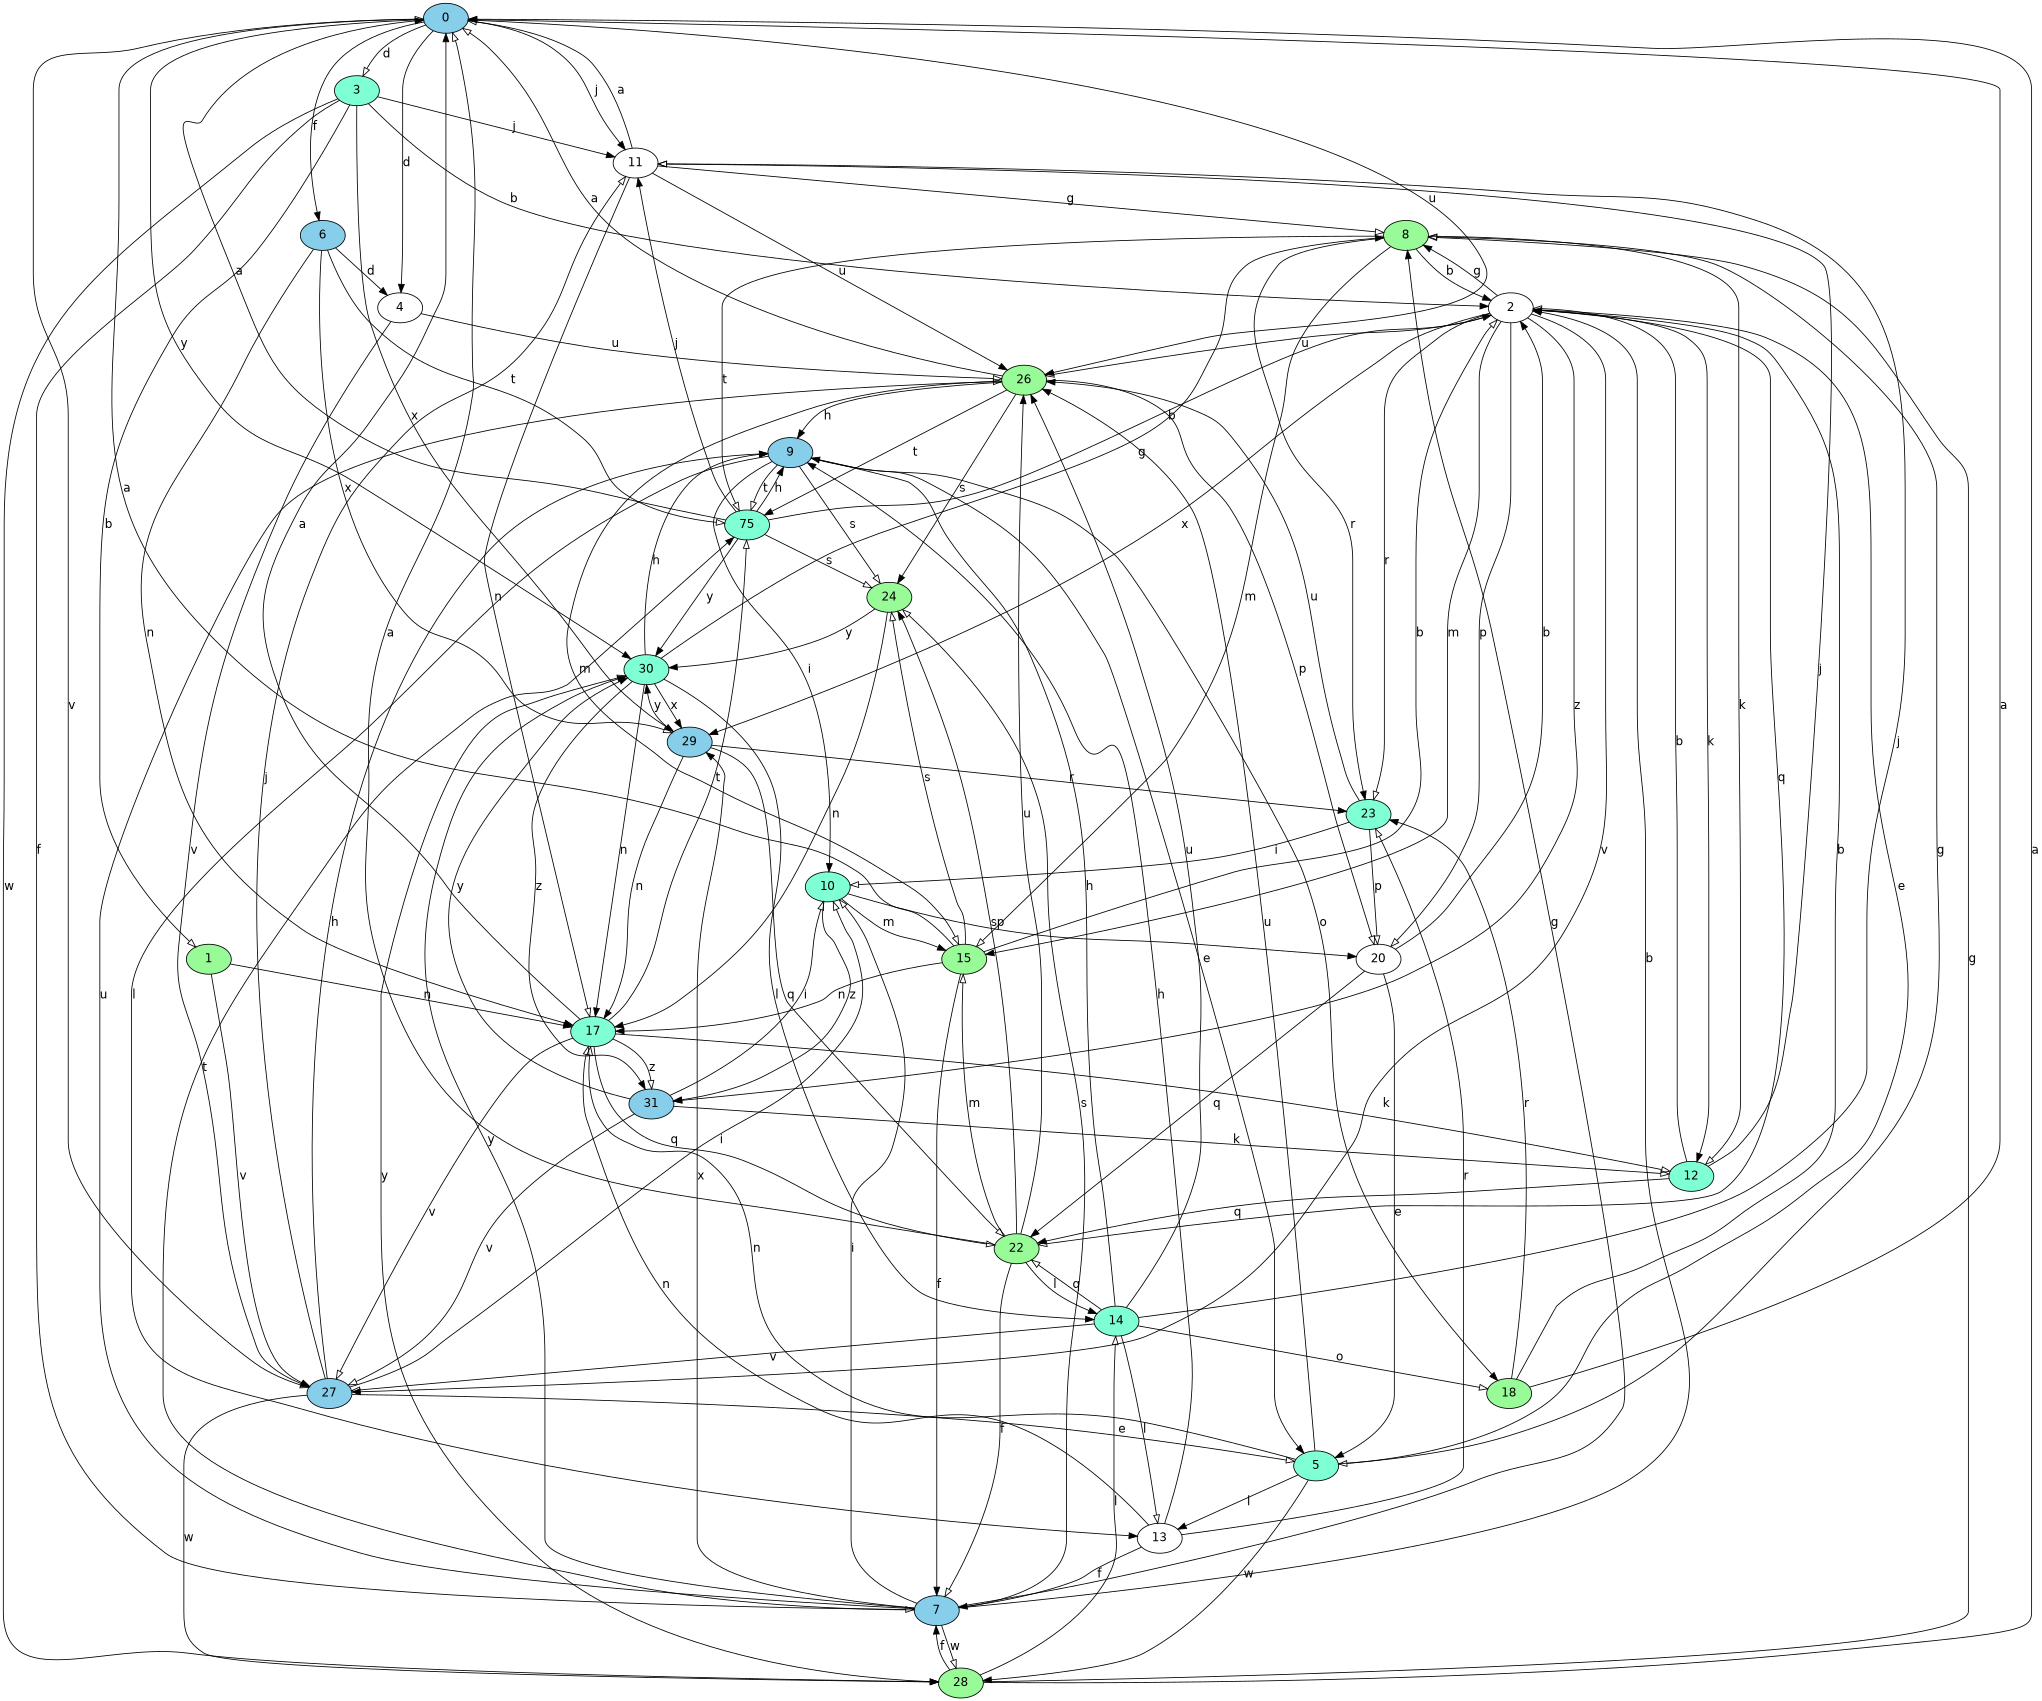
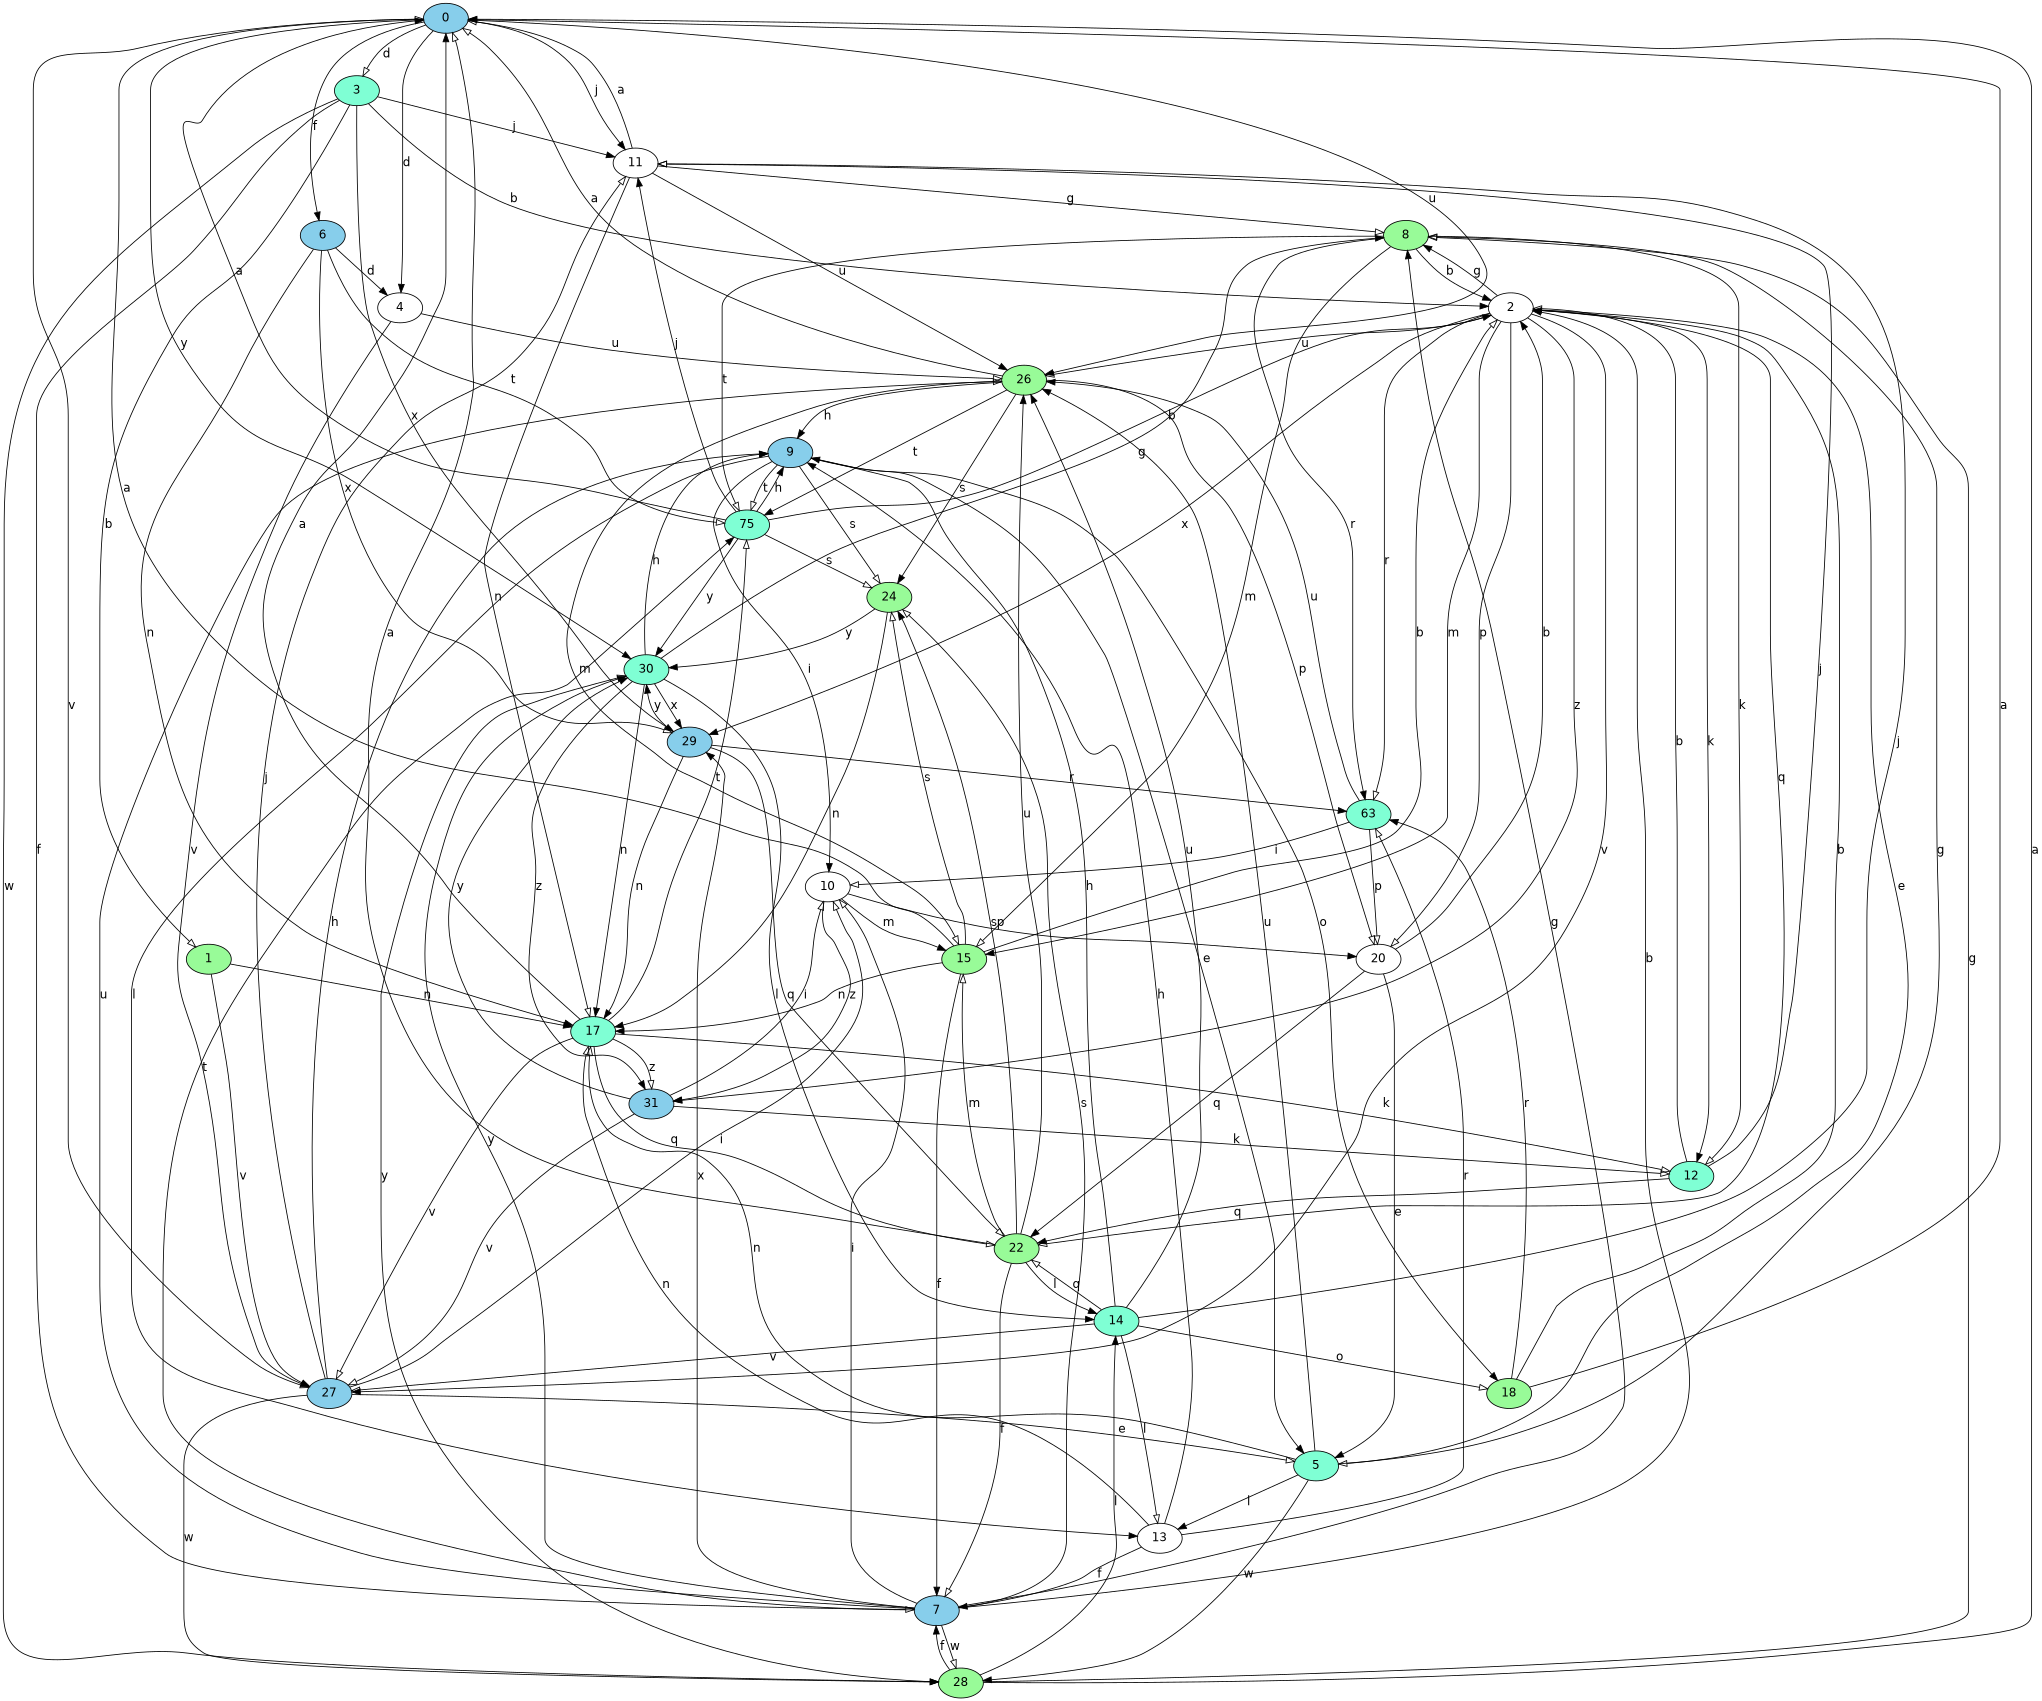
node "23": label "23" -> "63"
node "10": fillcolor aquamarine -> white
edge "28" -> "14": arrowhead onormal -> normal
